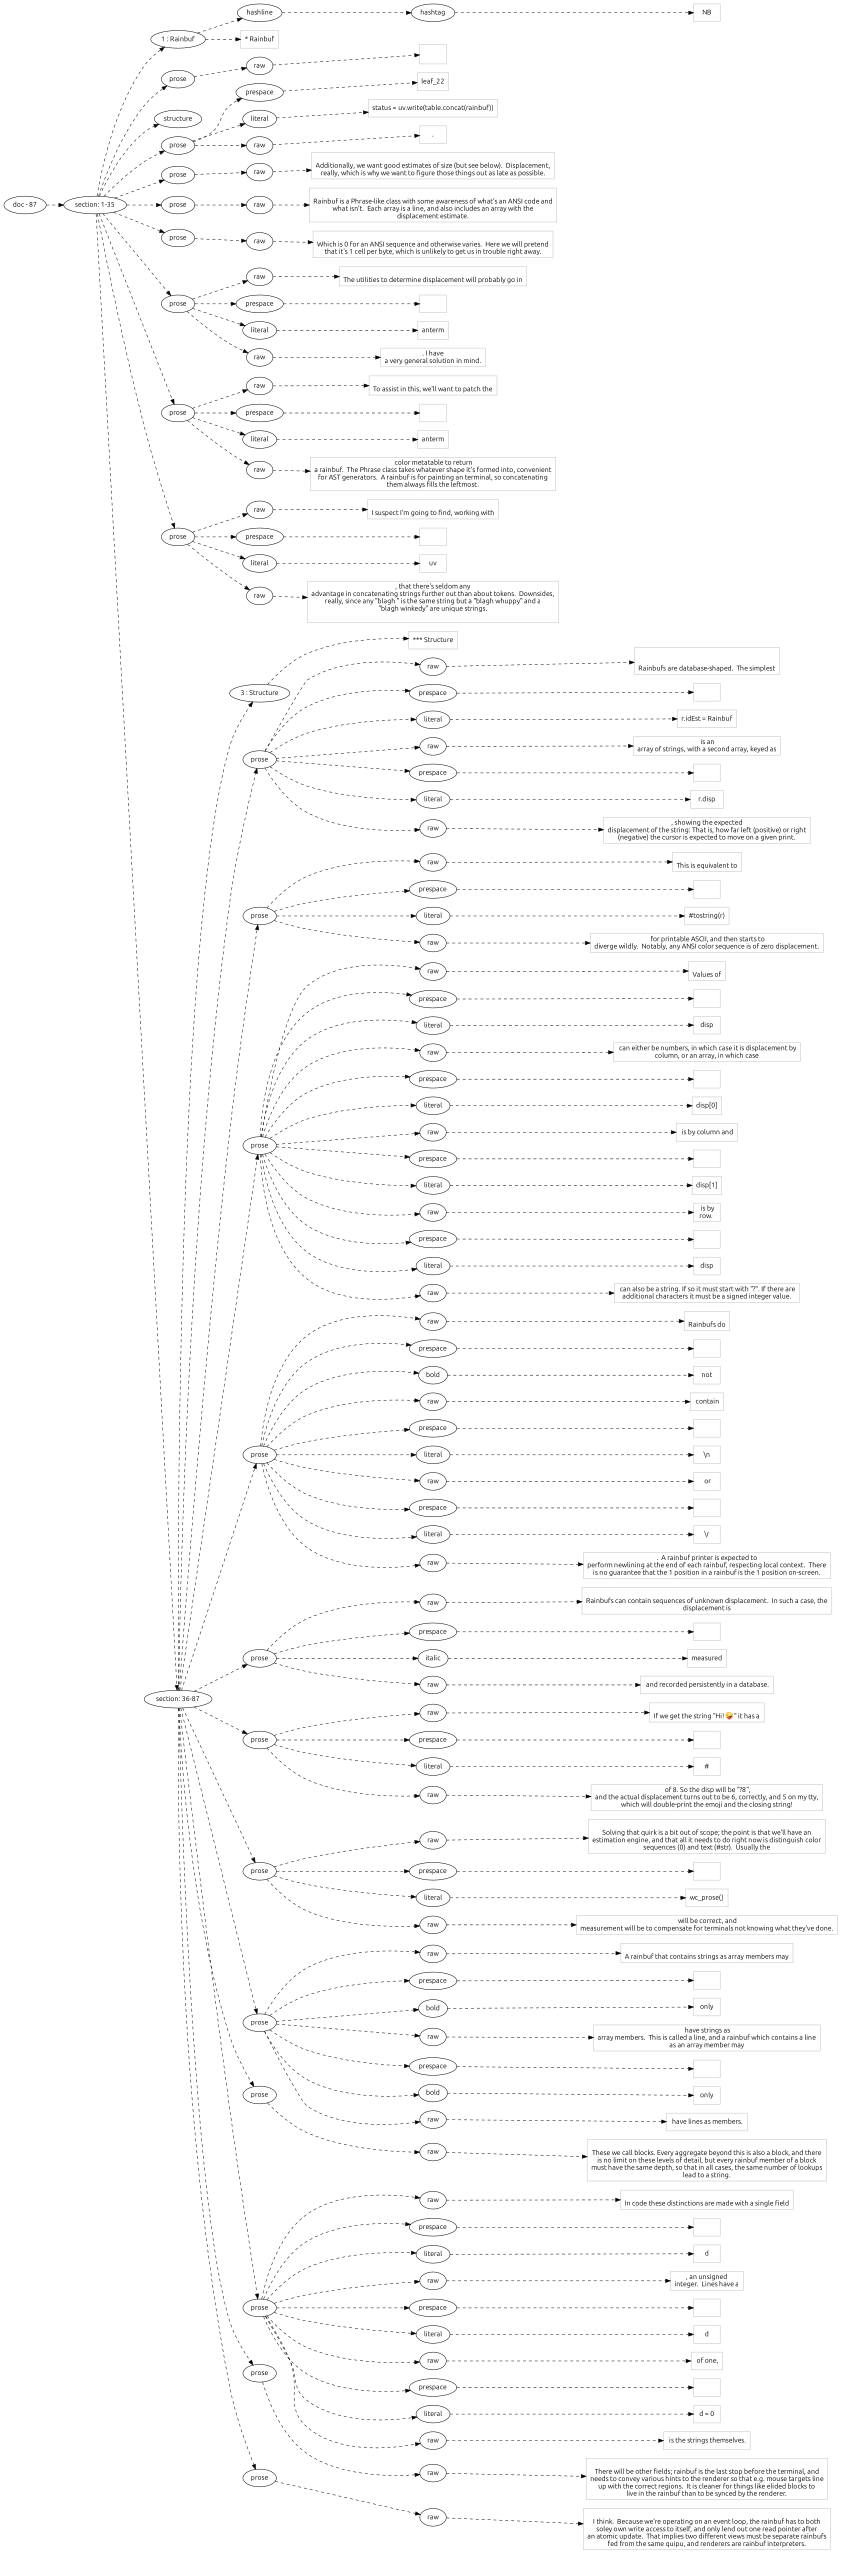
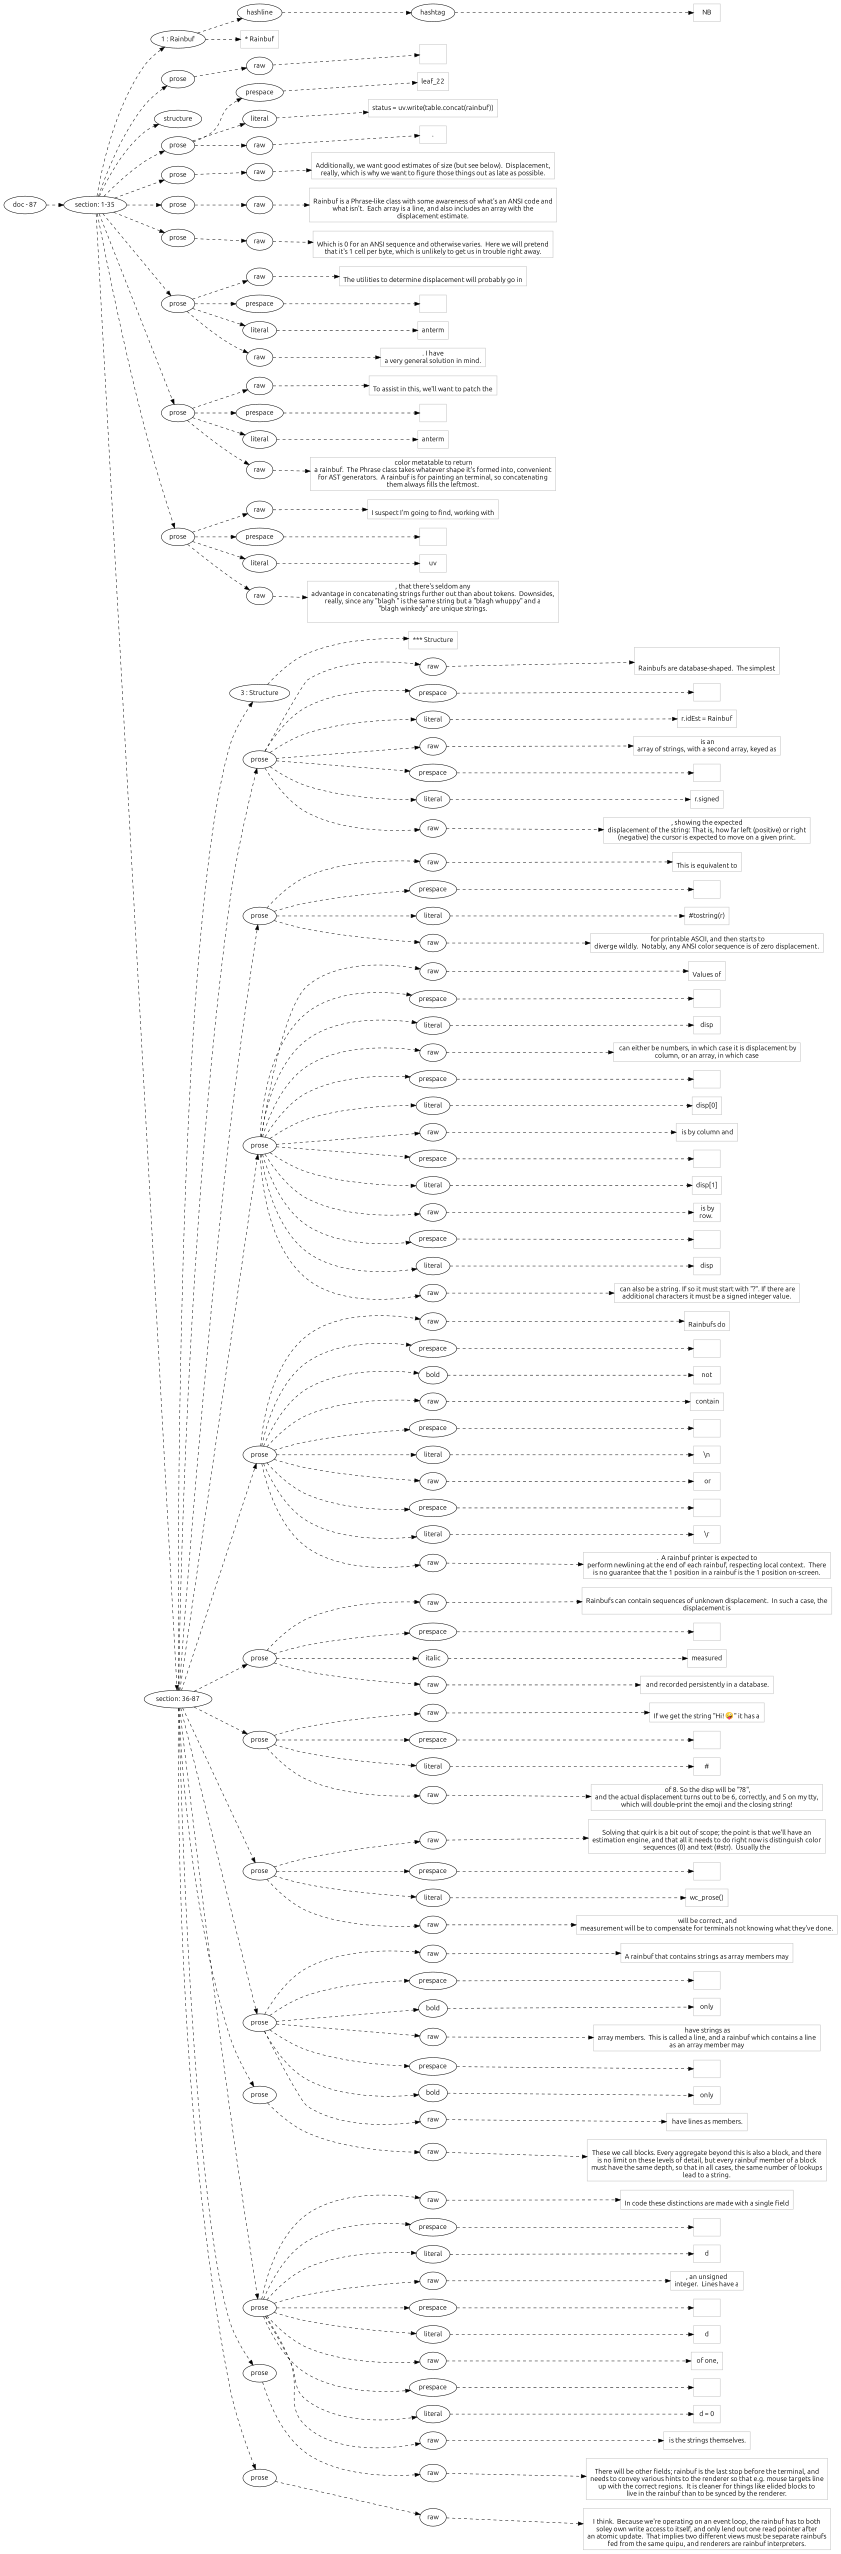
node "r.disp": label "r.disp" -> "r.signed"
